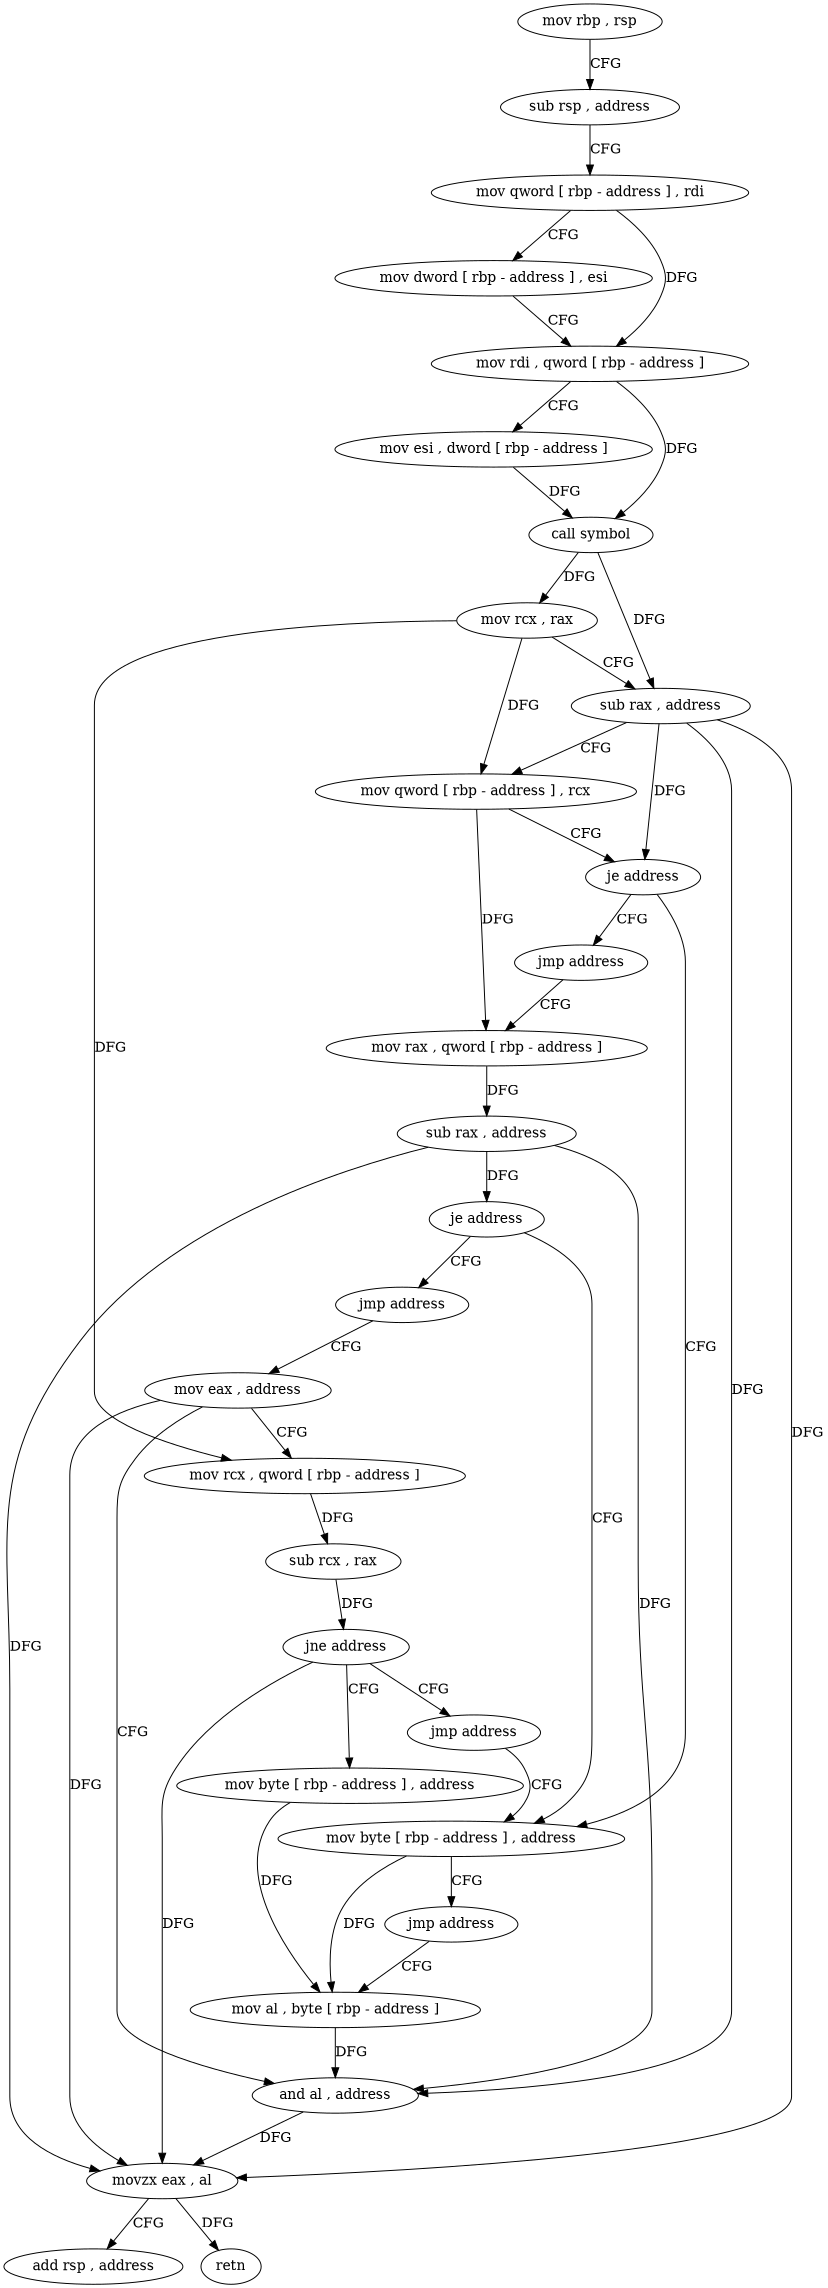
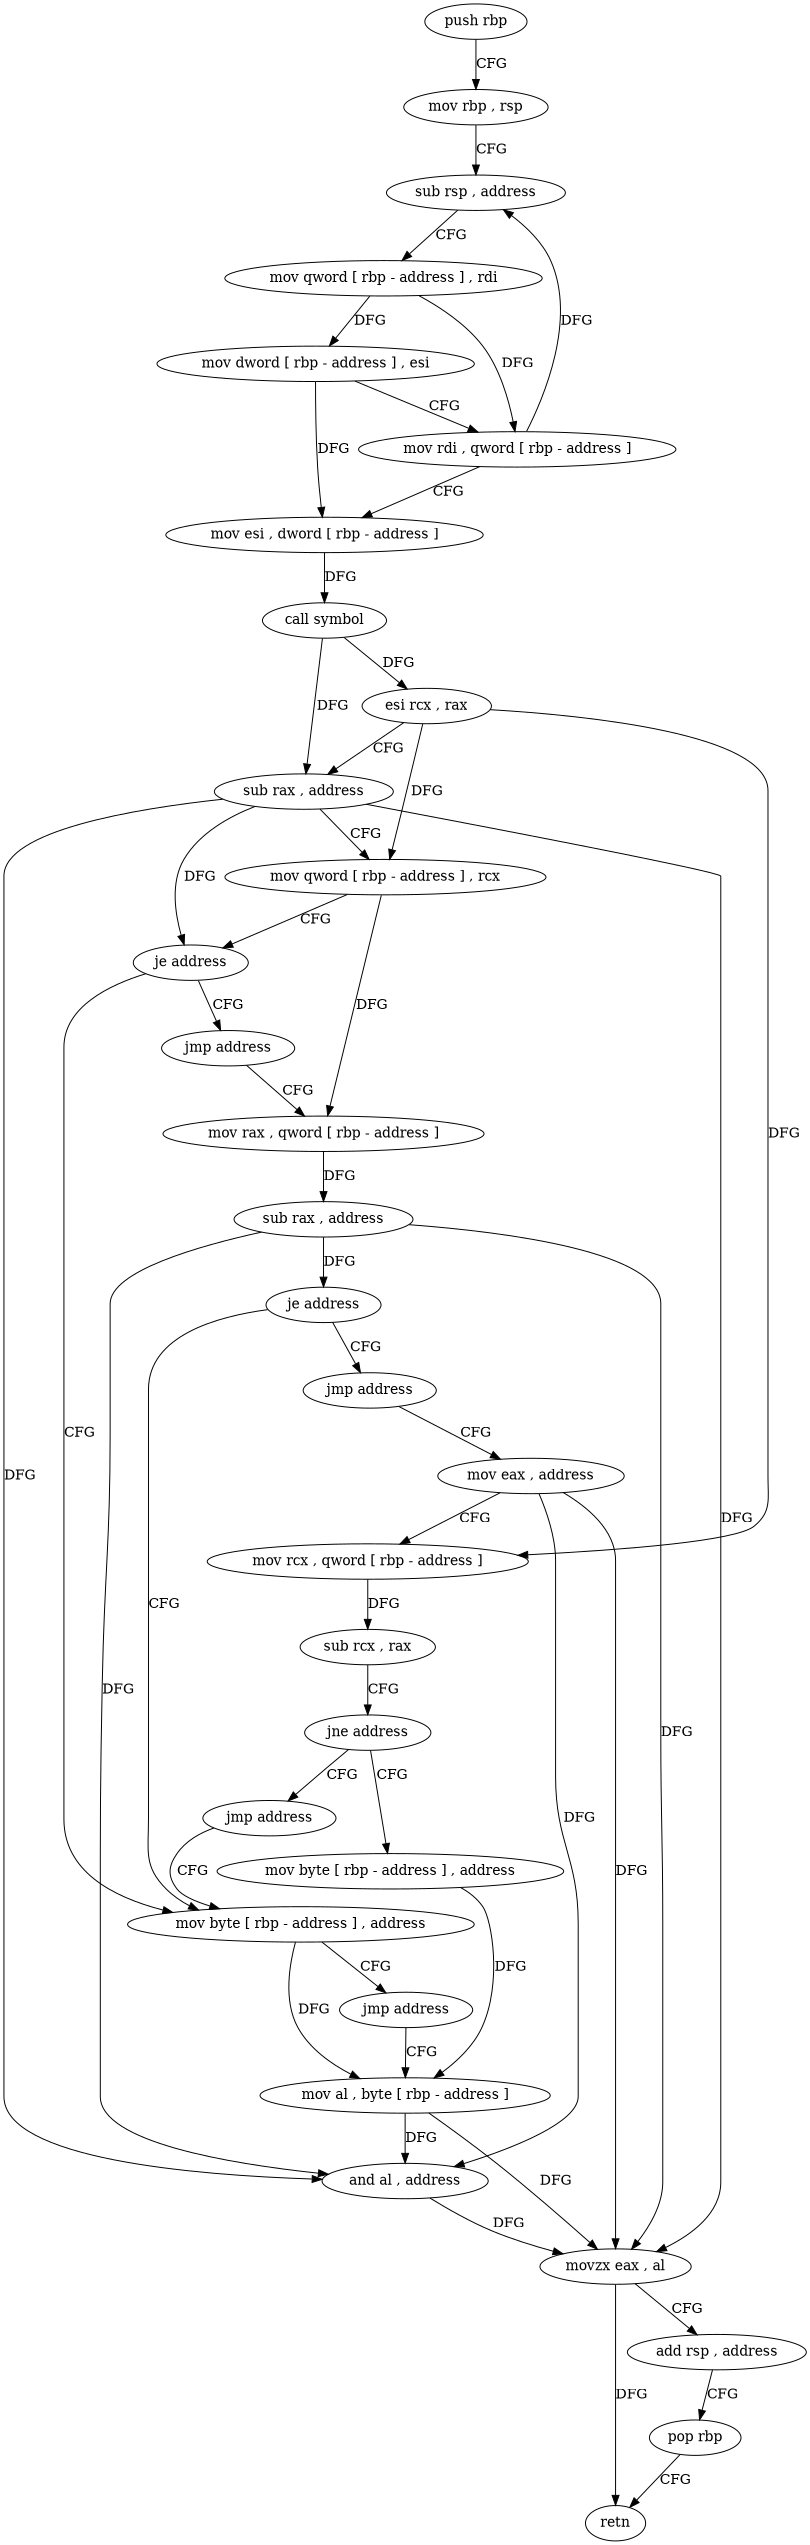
node "push rbp": added
edge "mov qword [ rbp - address ] , rdi" -> "mov dword [ rbp - address ] , esi": label "CFG" -> "DFG"
edge "mov dword [ rbp - address ] , esi" -> "mov esi , dword [ rbp - address ]": added, label "DFG"
edge "mov rdi , qword [ rbp - address ]" -> "call symbol": now "mov rdi , qword [ rbp - address ]" -> "sub rsp , address"
node "mov rcx , rax": label "mov rcx , rax" -> "esi rcx , rax"
edge "sub rcx , rax" -> "jne address": label "DFG" -> "CFG"
edge "mov eax , address" -> "and al , address": label "CFG" -> "DFG"
edge "jne address" -> "movzx eax , al": now "mov al , byte [ rbp - address ]" -> "movzx eax , al"
node "pop rbp": added
